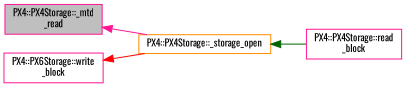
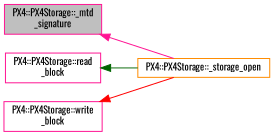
node "PX4::PX4Storage::_mtd _read": label "PX4::PX4Storage::_mtd _read" -> "PX4::PX4Storage::_mtd _signature"
edge "PX4::PX4Storage::read _block" -> "PX4::PX4Storage::_storage_open": reversed
node "PX4::PX6Storage::write _block": label "PX4::PX6Storage::write _block" -> "PX4::PX4Storage::write _block"
